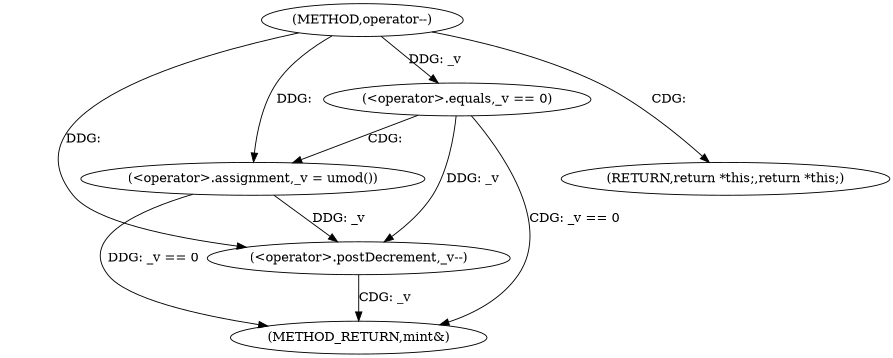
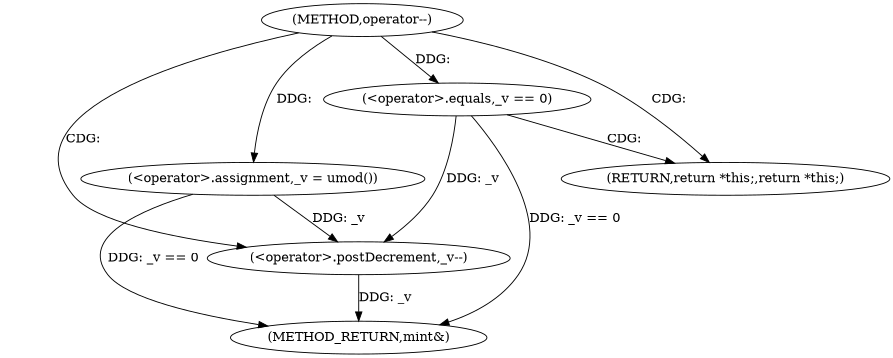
edge "(METHOD,operator--)" -> "(<operator>.equals,_v == 0)": label "DDG: _v" -> "DDG: "
edge "(<operator>.equals,_v == 0)" -> "(<operator>.assignment,_v = umod())": now "(<operator>.equals,_v == 0)" -> "(RETURN,return *this;,return *this;)"
edge "(METHOD,operator--)" -> "(<operator>.postDecrement,_v--)": label "DDG: " -> "CDG: "
edge "(<operator>.equals,_v == 0)" -> "(METHOD_RETURN,mint&)": label "CDG: _v == 0" -> "DDG: _v == 0"
edge "(<operator>.postDecrement,_v--)" -> "(METHOD_RETURN,mint&)": label "CDG: _v" -> "DDG: _v"
